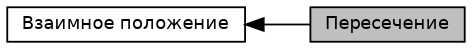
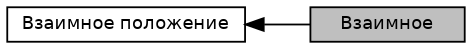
node "Пересечение": label "Пересечение" -> "Взаимное"
